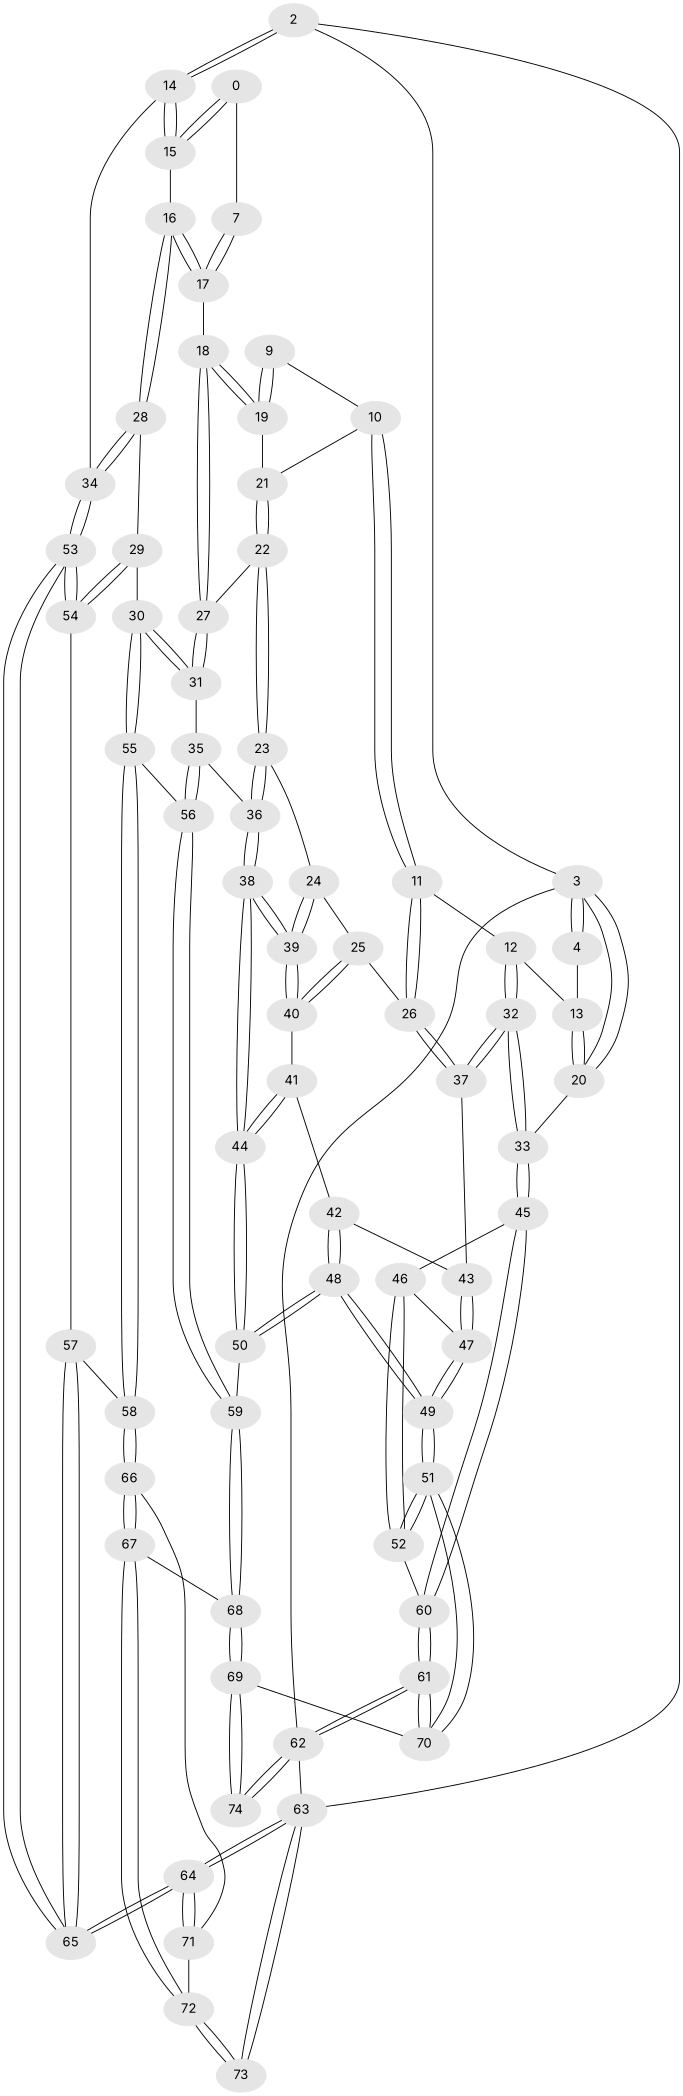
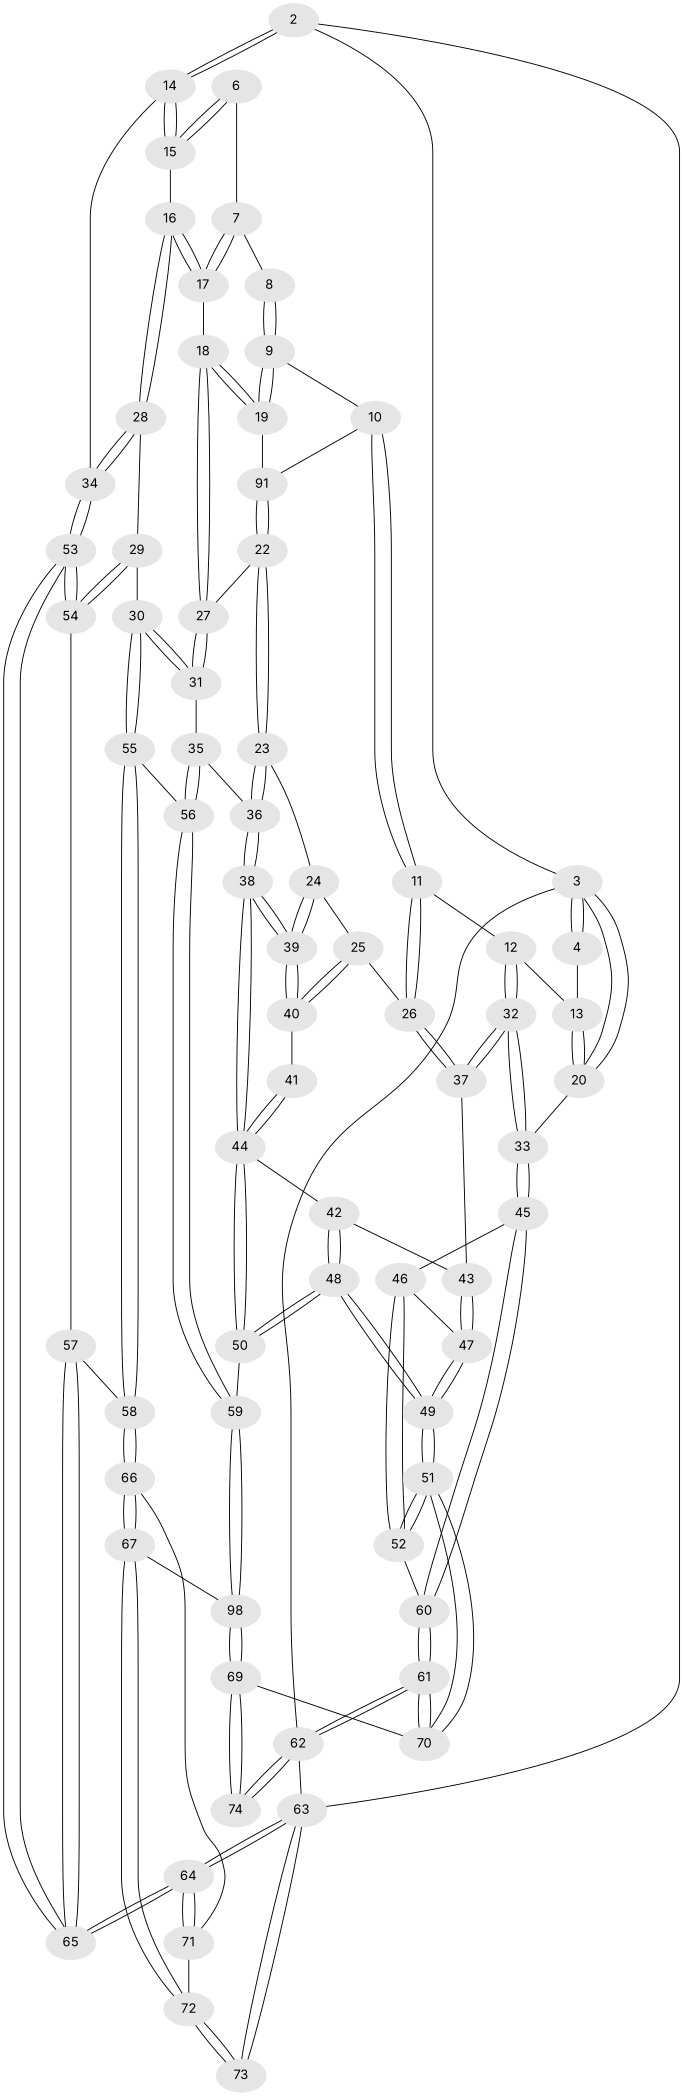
node "0": label "0" -> "6"
node "8": added
node "21": label "21" -> "91"
edge "41" -- "42": now "44" -- "42"
node "68": label "68" -> "98"
